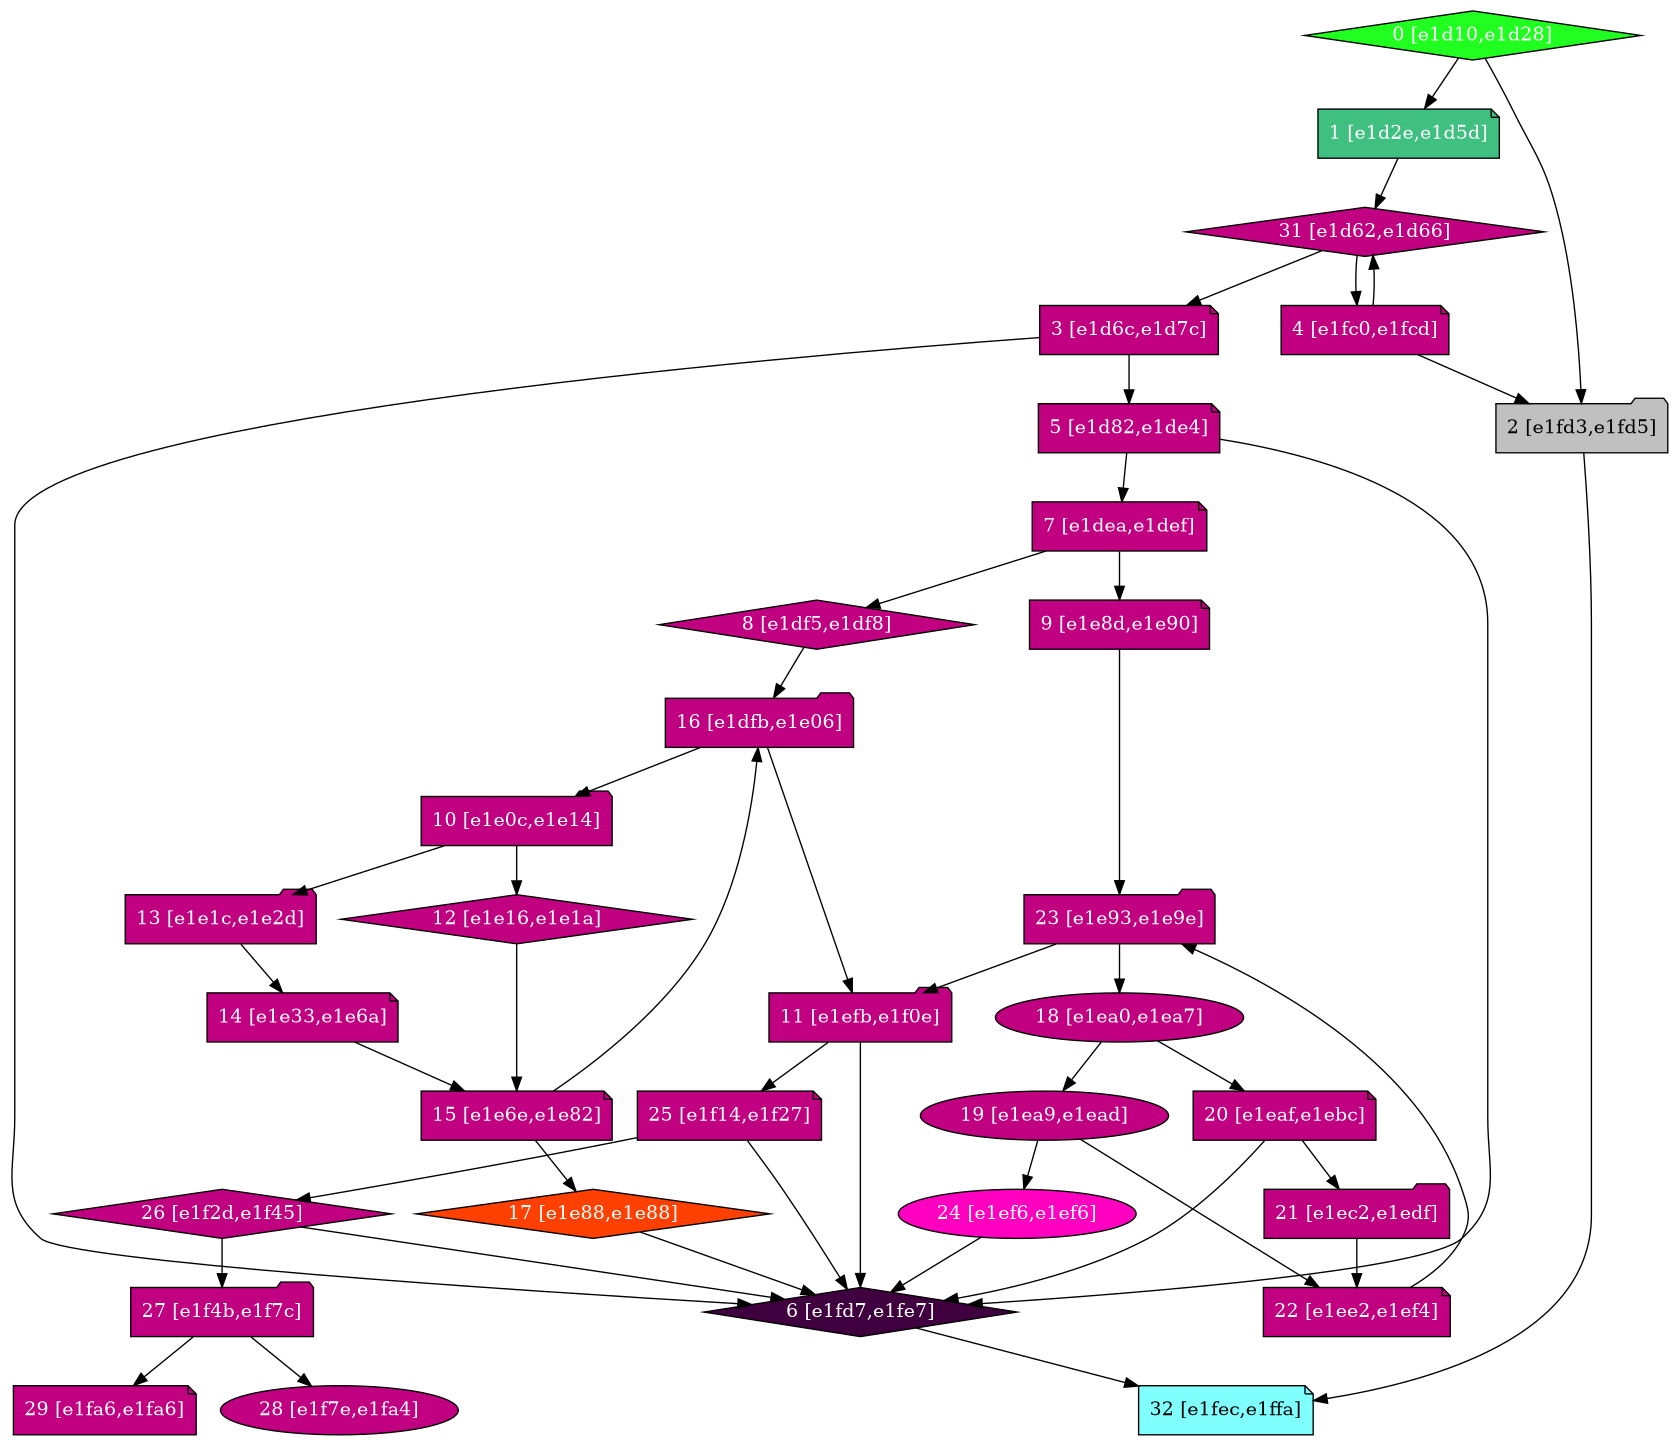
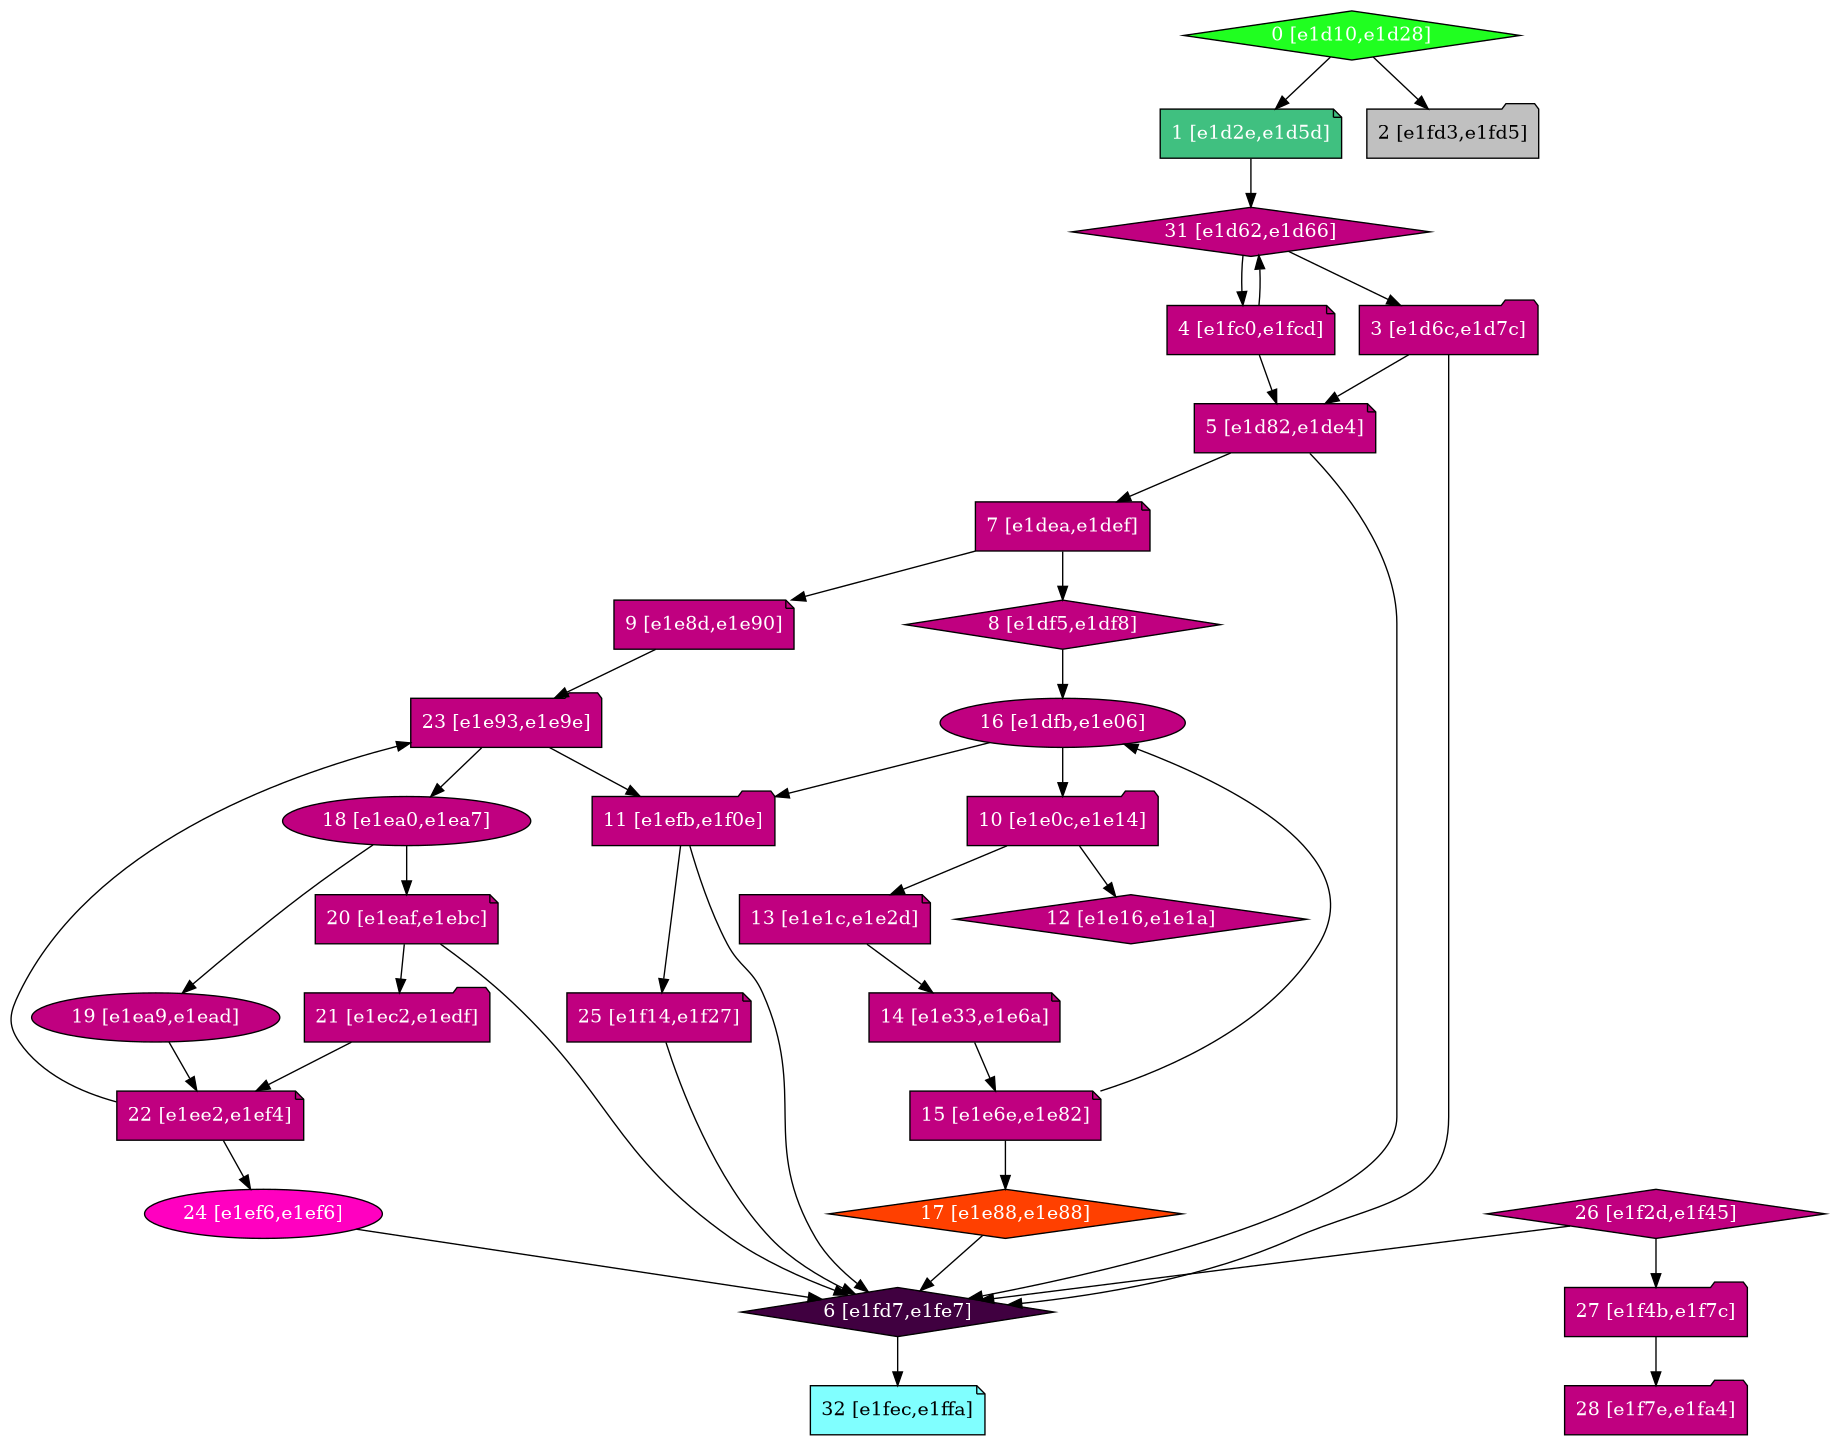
node "3 [e1d6c,e1d7c]": shape note -> folder
edge "4 [e1fc0,e1fcd]" -> "2 [e1fd3,e1fd5]": now "4 [e1fc0,e1fcd]" -> "5 [e1d82,e1de4]"
node "16 [e1dfb,e1e06]": shape folder -> ellipse
node "13 [e1e1c,e1e2d]": shape folder -> note
edge "2 [e1fd3,e1fd5]" -> "32 [e1fec,e1ffa]": removed
edge "12 [e1e16,e1e1a]" -> "15 [e1e6e,e1e82]": removed
edge "19 [e1ea9,e1ead]" -> "24 [e1ef6,e1ef6]": now "22 [e1ee2,e1ef4]" -> "24 [e1ef6,e1ef6]"
edge "25 [e1f14,e1f27]" -> "26 [e1f2d,e1f45]": removed
node "29 [e1fa6,e1fa6]": removed
node "28 [e1f7e,e1fa4]": shape ellipse -> folder
